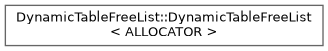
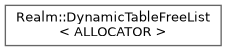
node "DynamicTableFreeList::DynamicTableFreeList < ALLOCATOR >": label "DynamicTableFreeList::DynamicTableFreeList < ALLOCATOR >" -> "Realm::DynamicTableFreeList < ALLOCATOR >"
